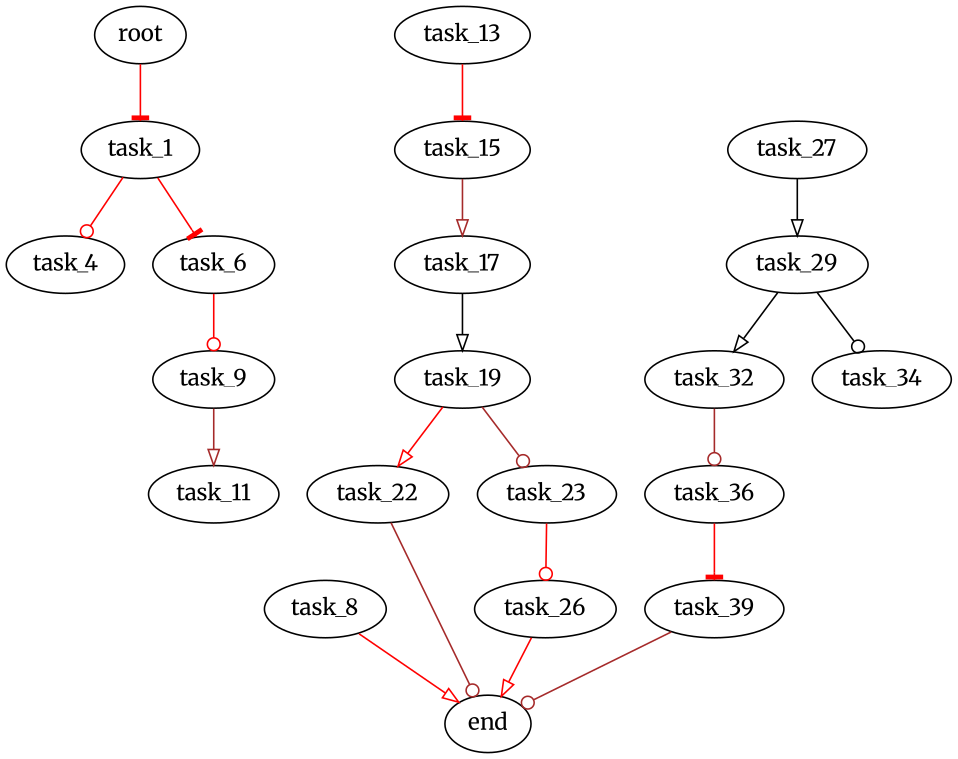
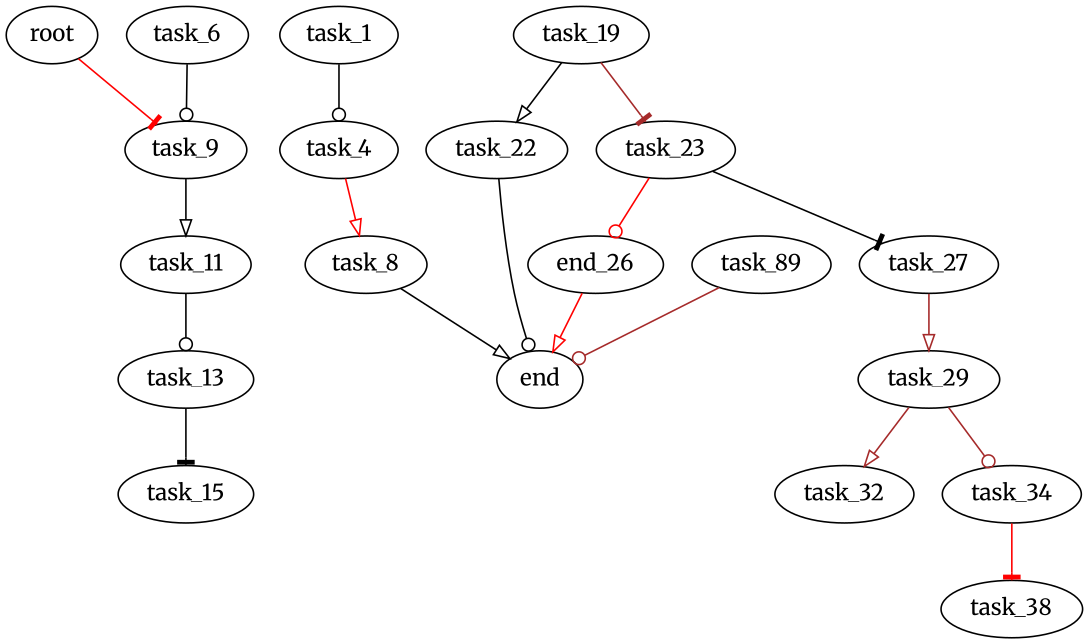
edge "root" -> "task_1": now "root" -> "task_9"
edge "task_13" -> "task_15": color red -> black
edge "task_4" -> "task_8": added
edge "task_27" -> "task_29": color black -> brown
edge "task_1" -> "task_4": color red -> black
edge "task_1" -> "task_6": removed
edge "task_23" -> "task_27": added
node "task_17": removed
edge "task_11" -> "task_13": added
edge "task_6" -> "task_9": color red -> black
edge "task_29" -> "task_32": color black -> brown
edge "task_29" -> "task_34": color black -> brown
edge "task_9" -> "task_11": color brown -> black
edge "task_19" -> "task_22": color red -> black
edge "task_19" -> "task_23": arrowhead odot -> tee
node "task_36": removed
edge "task_22" -> "end": color brown -> black
node "task_26": label "task_26" -> "end_26"
node "task_39": label "task_39" -> "task_89"
node "task_38": added
edge "task_8" -> "end": color red -> black
